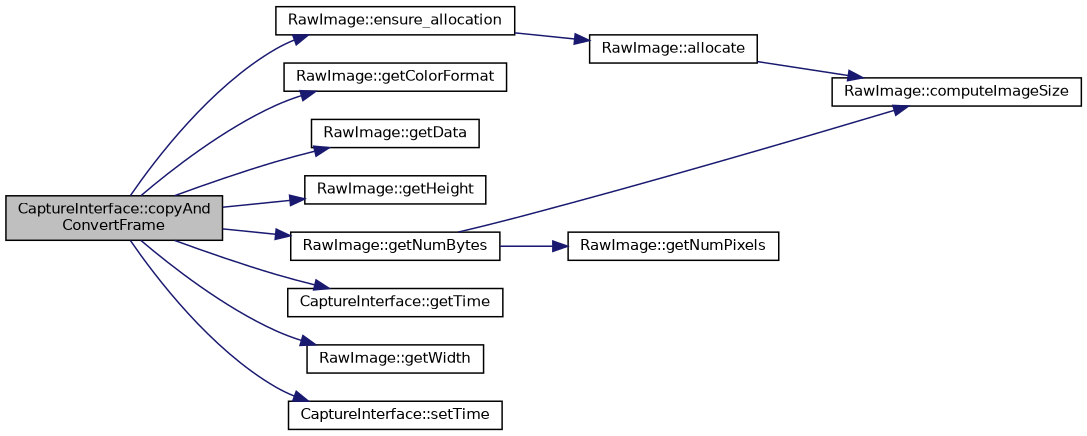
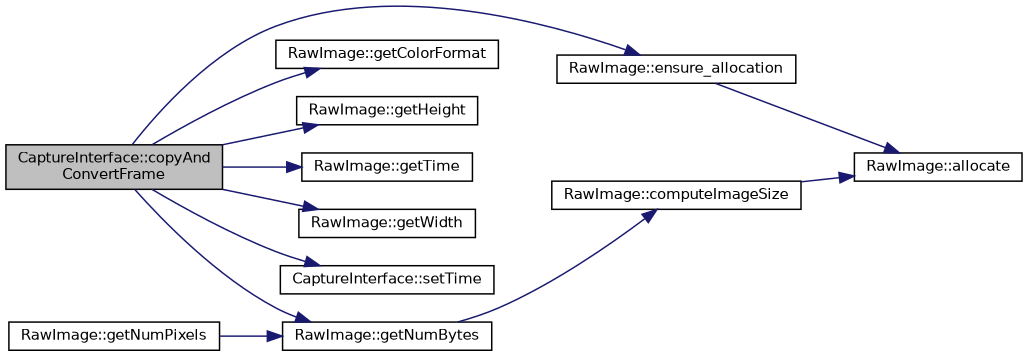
edge "RawImage::allocate" -> "RawImage::computeImageSize": reversed
node "RawImage::getData": removed
edge "RawImage::getNumBytes" -> "RawImage::getNumPixels": reversed
node "CaptureInterface::getTime": label "CaptureInterface::getTime" -> "RawImage::getTime"
